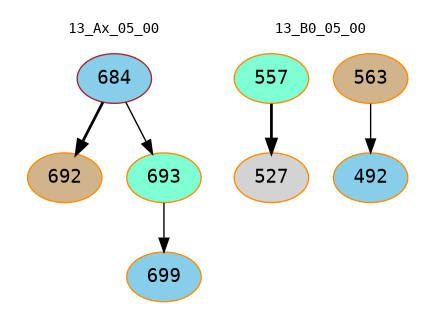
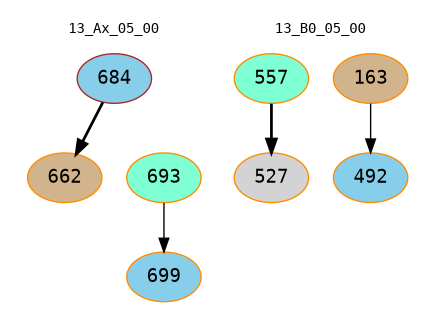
node "563": label "563" -> "163"
edge "684" -> "693": removed
node "692": label "692" -> "662"
